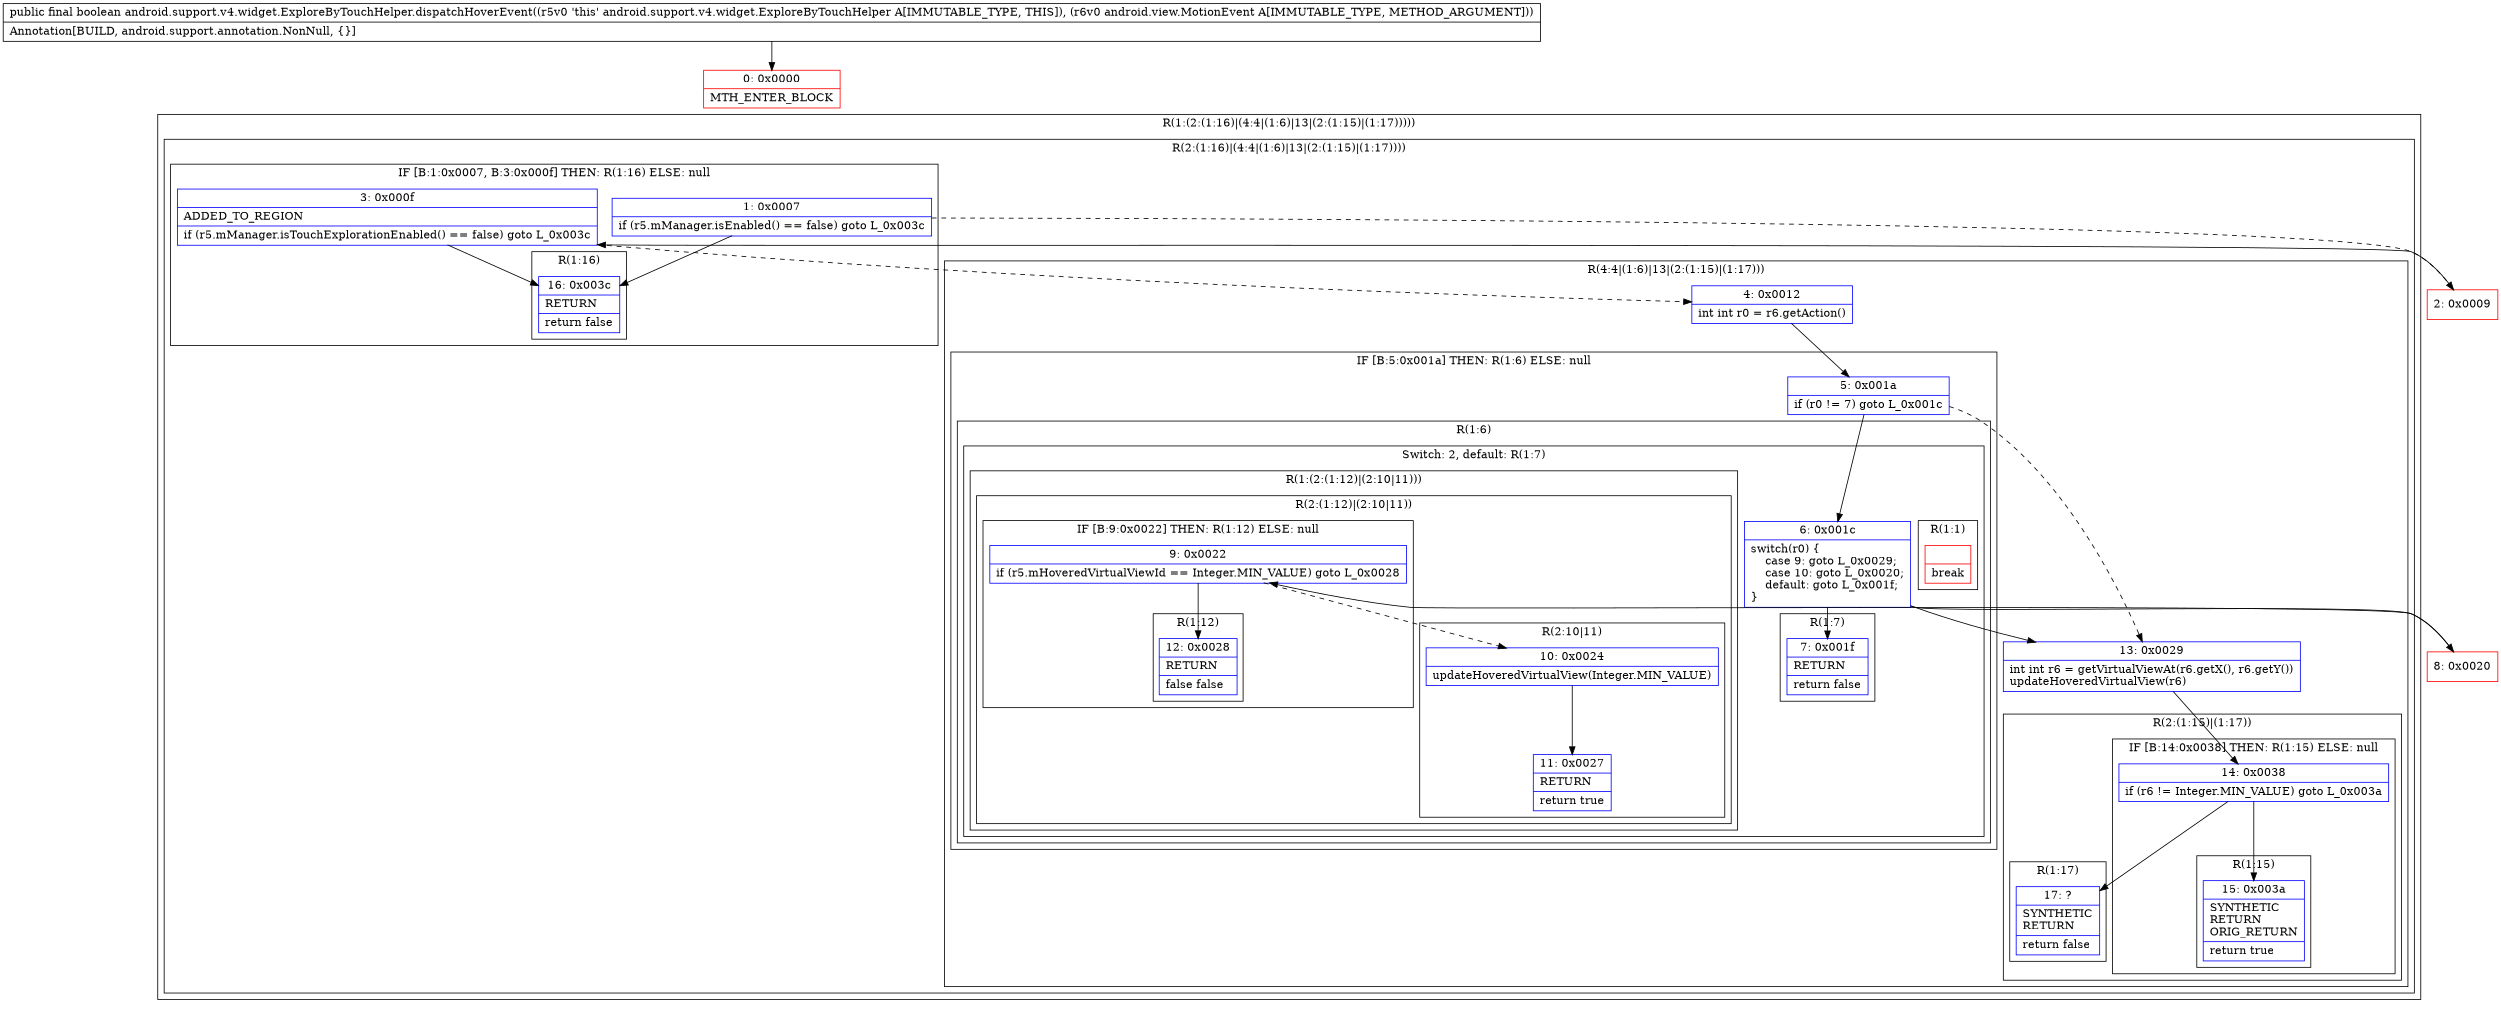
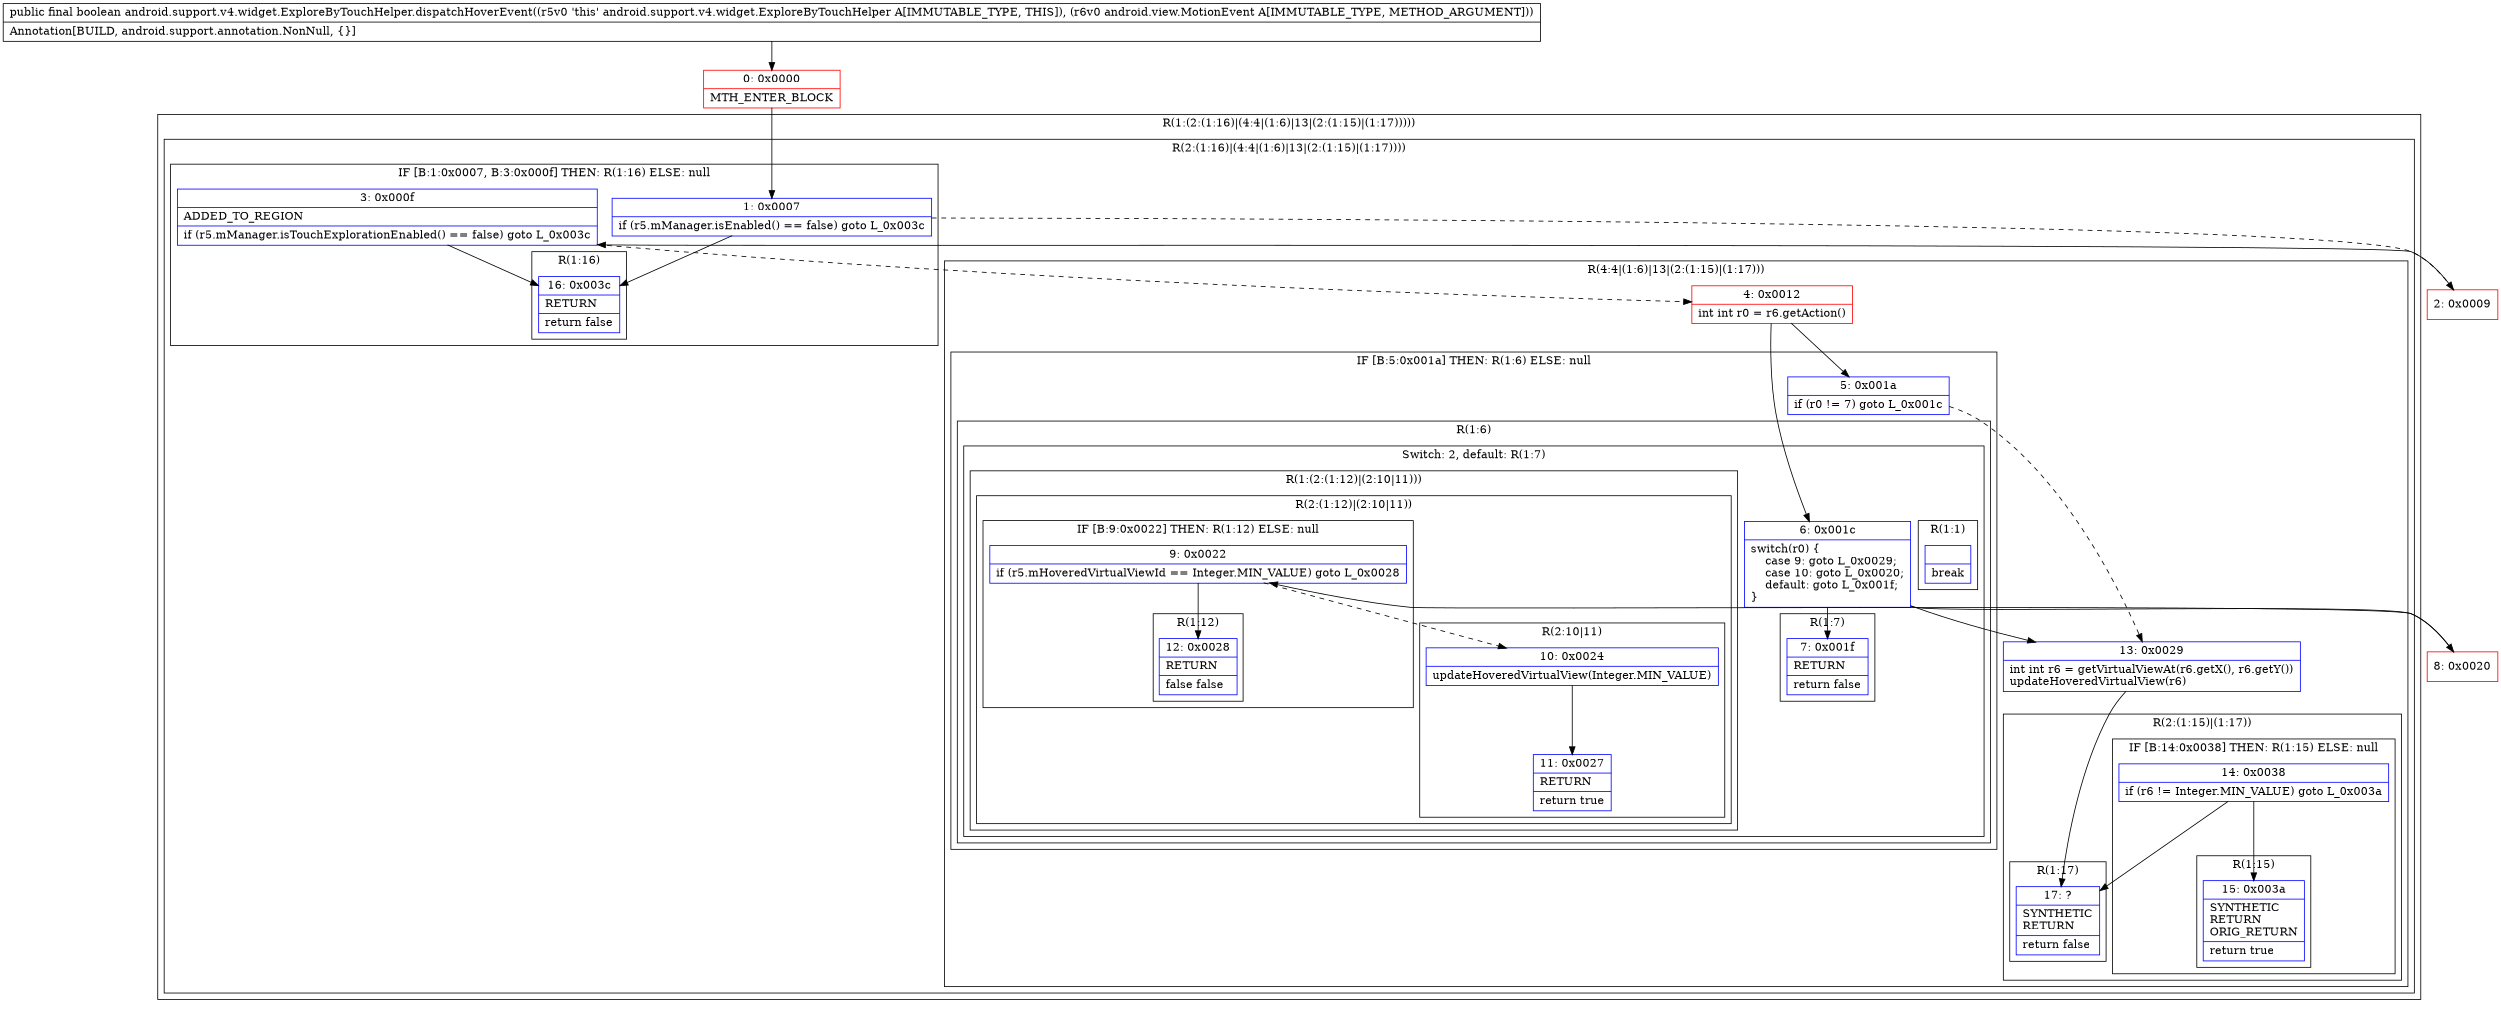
edge "0: 0x0000" -> "1: 0x0007": added
node "4: 0x0012": color blue -> red
edge "5: 0x001a" -> "6: 0x001c": now "4: 0x0012" -> "6: 0x001c"
node "break": color red -> blue
edge "13: 0x0029" -> "14: 0x0038": now "13: 0x0029" -> "17: ?"
